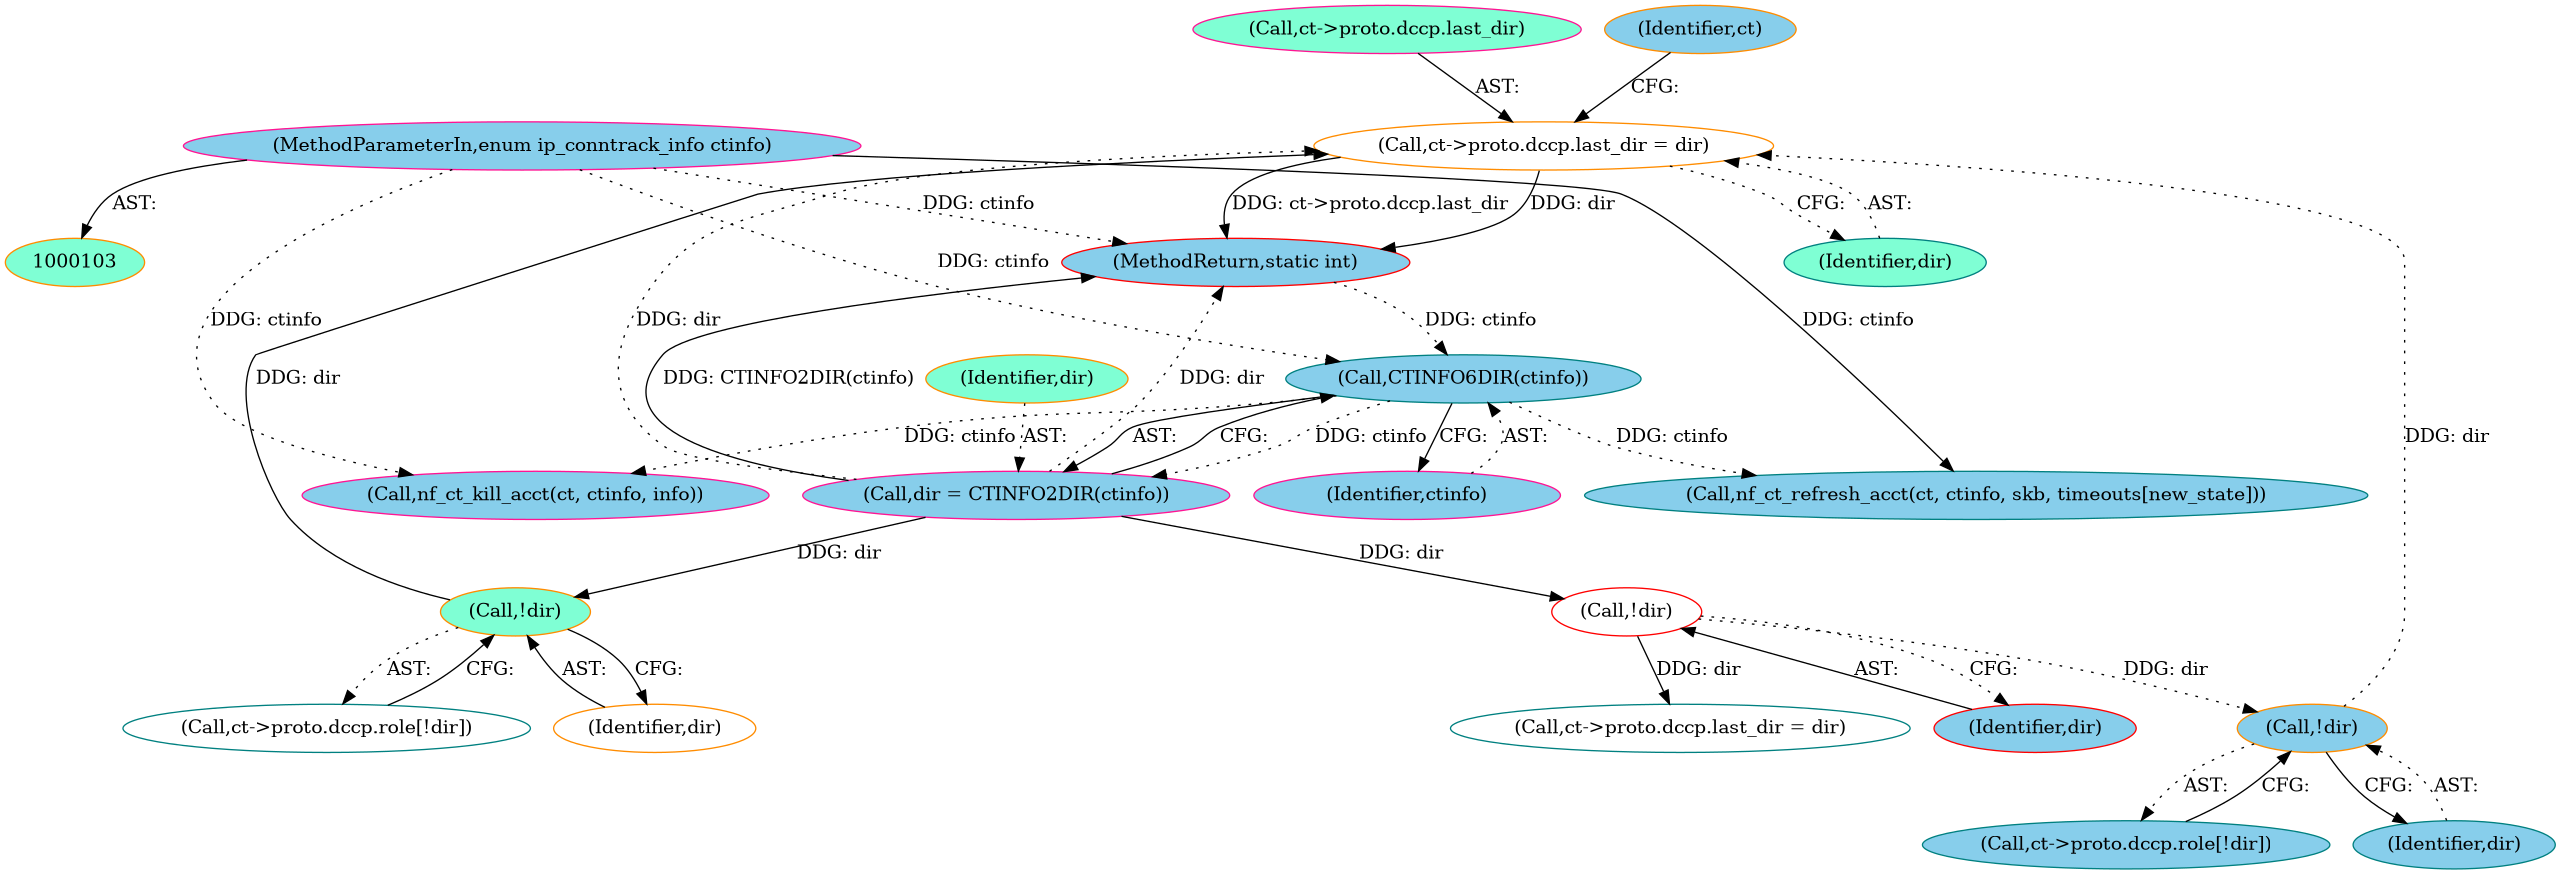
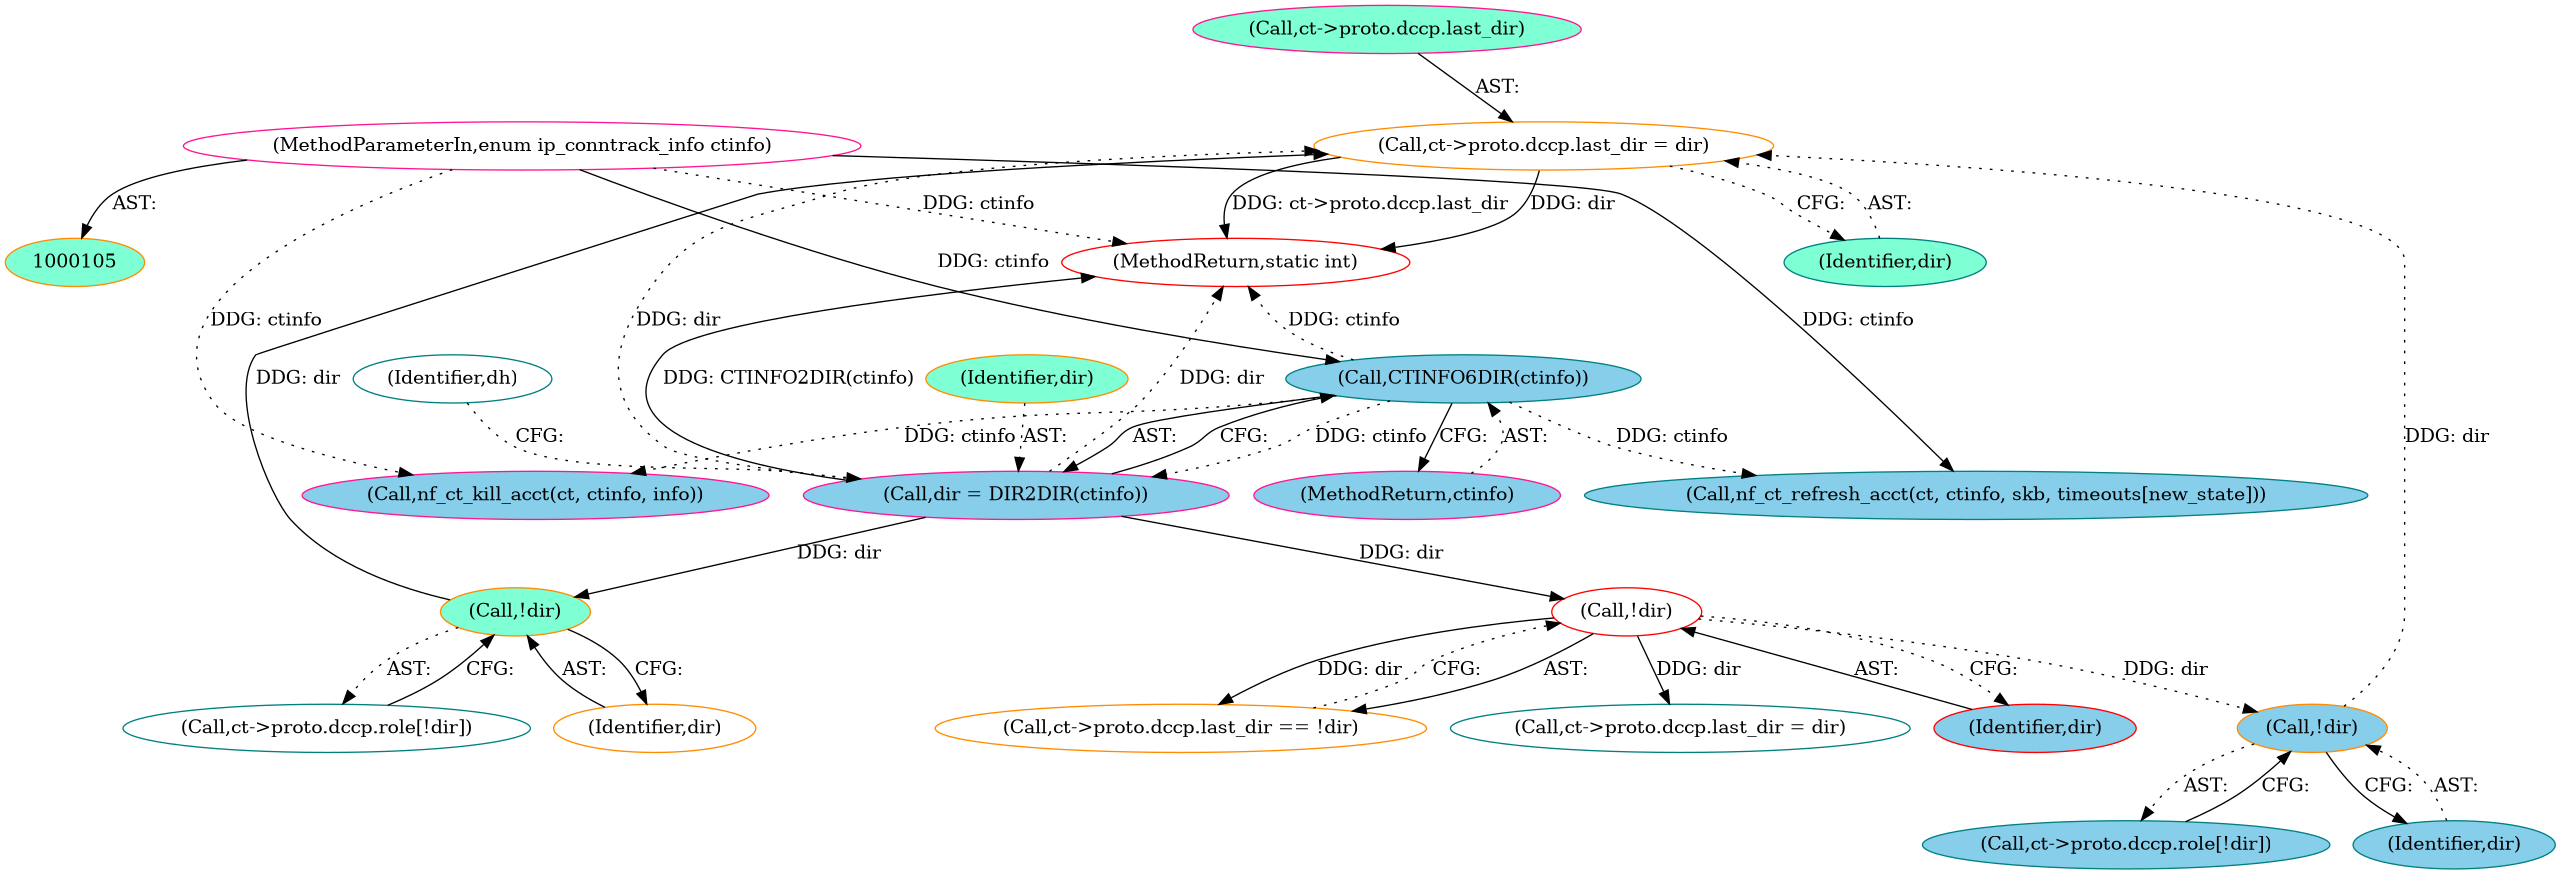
node "(Identifier,ct)": removed
node "(MethodParameterIn,enum ip_conntrack_info ctinfo)": fillcolor skyblue -> white
node "1000103": label "1000103" -> "1000105"
node "(MethodReturn,static int)": fillcolor skyblue -> white
edge "(MethodParameterIn,enum ip_conntrack_info ctinfo)" -> "(Call,CTINFO6DIR(ctinfo))": style dotted -> solid
edge "(MethodReturn,static int)" -> "(Call,CTINFO6DIR(ctinfo))": reversed
node "(Identifier,dh)": added
node "(Call,dir = CTINFO2DIR(ctinfo))": label "(Call,dir = CTINFO2DIR(ctinfo))" -> "(Call,dir = DIR2DIR(ctinfo))"
node "(Identifier,ctinfo)": label "(Identifier,ctinfo)" -> "(MethodReturn,ctinfo)"
node "(Call,ct->proto.dccp.last_dir == !dir)": added
